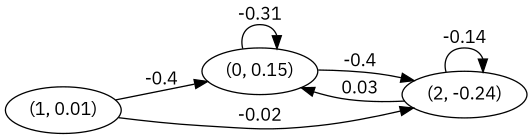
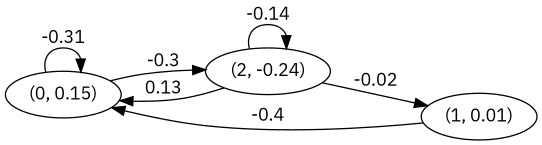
edge "(0, 0.15)" -> "(2, -0.24)": label "-0.4" -> "-0.3"
edge "(2, -0.24)" -> "(0, 0.15)": label "0.03" -> "0.13"
edge "(1, 0.01)" -> "(2, -0.24)": reversed
